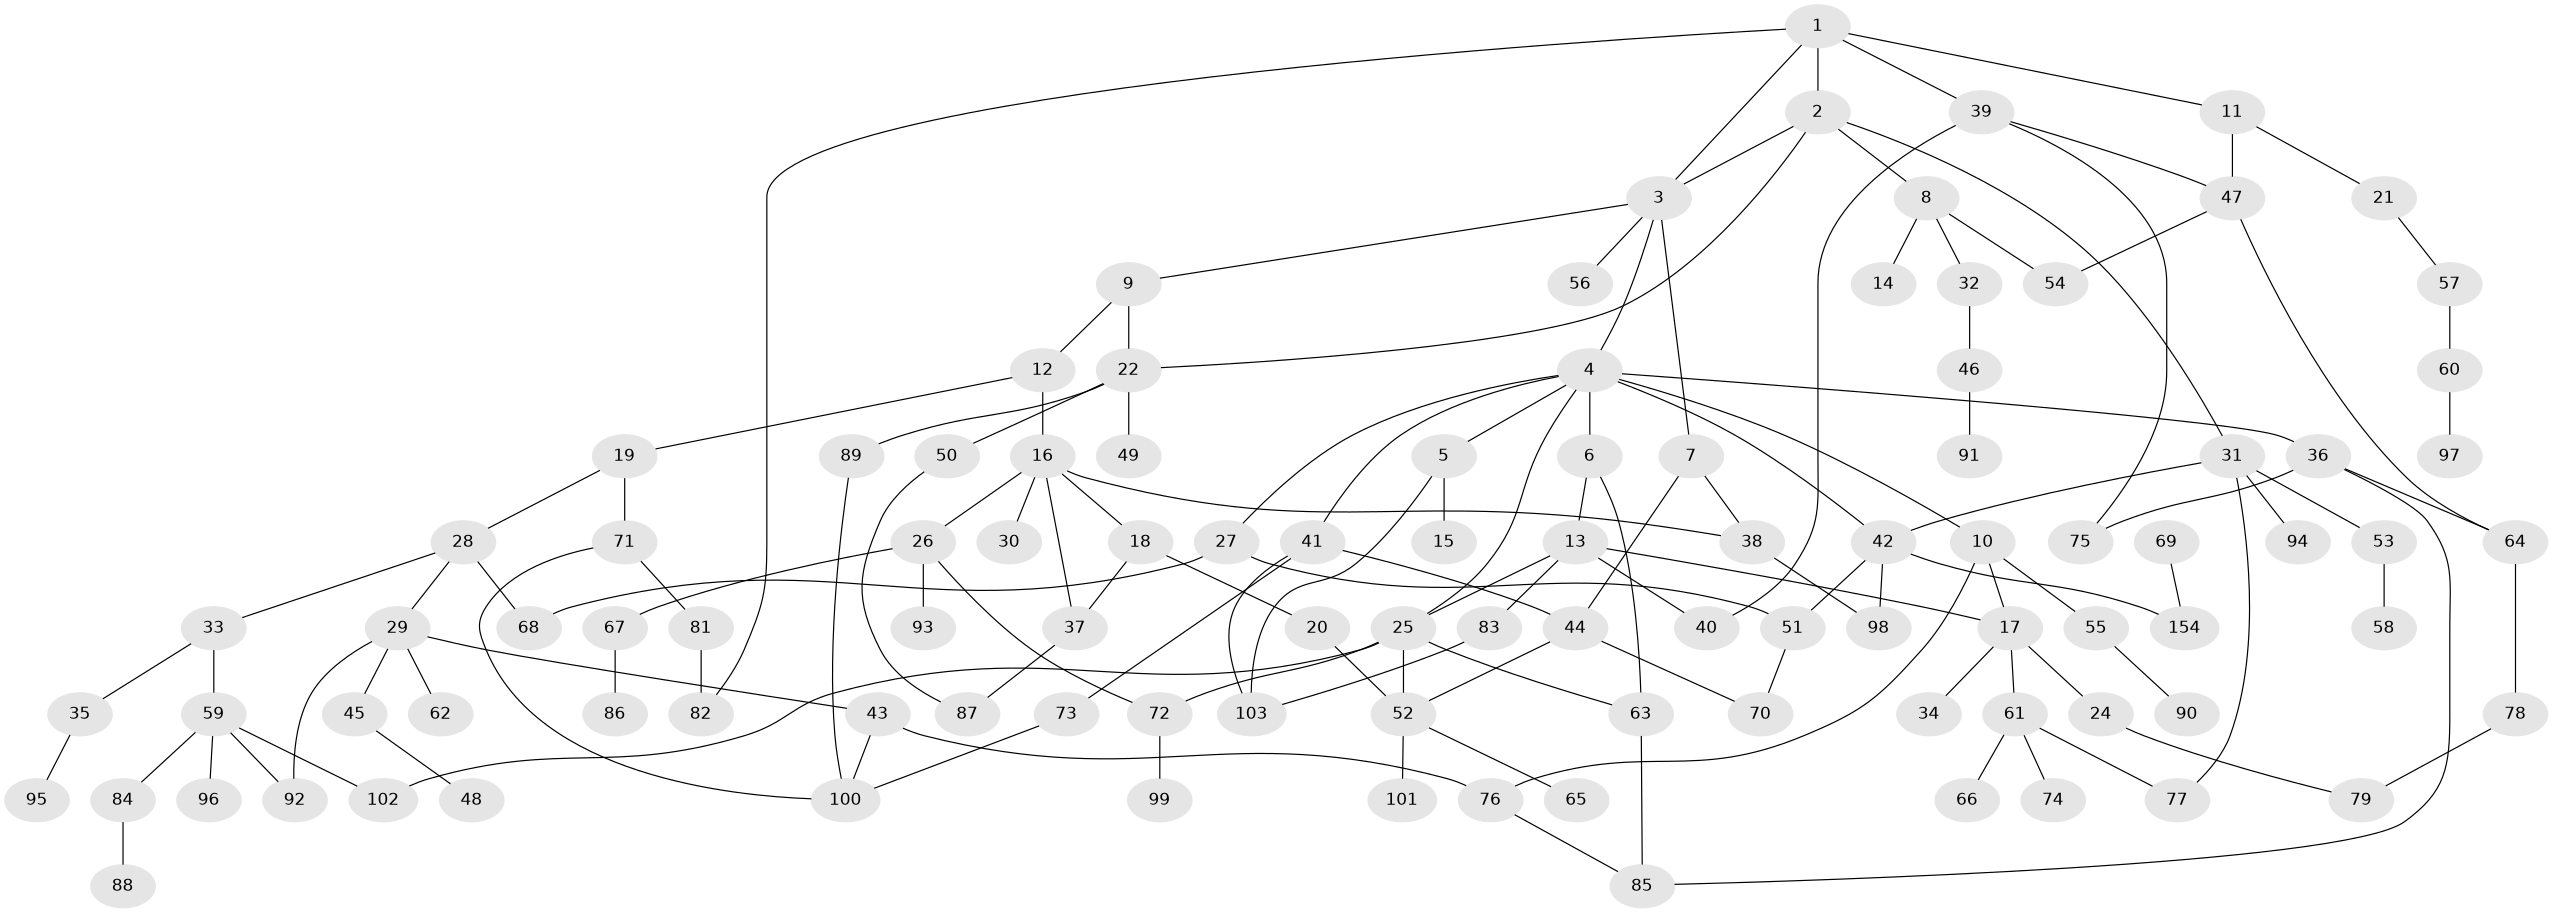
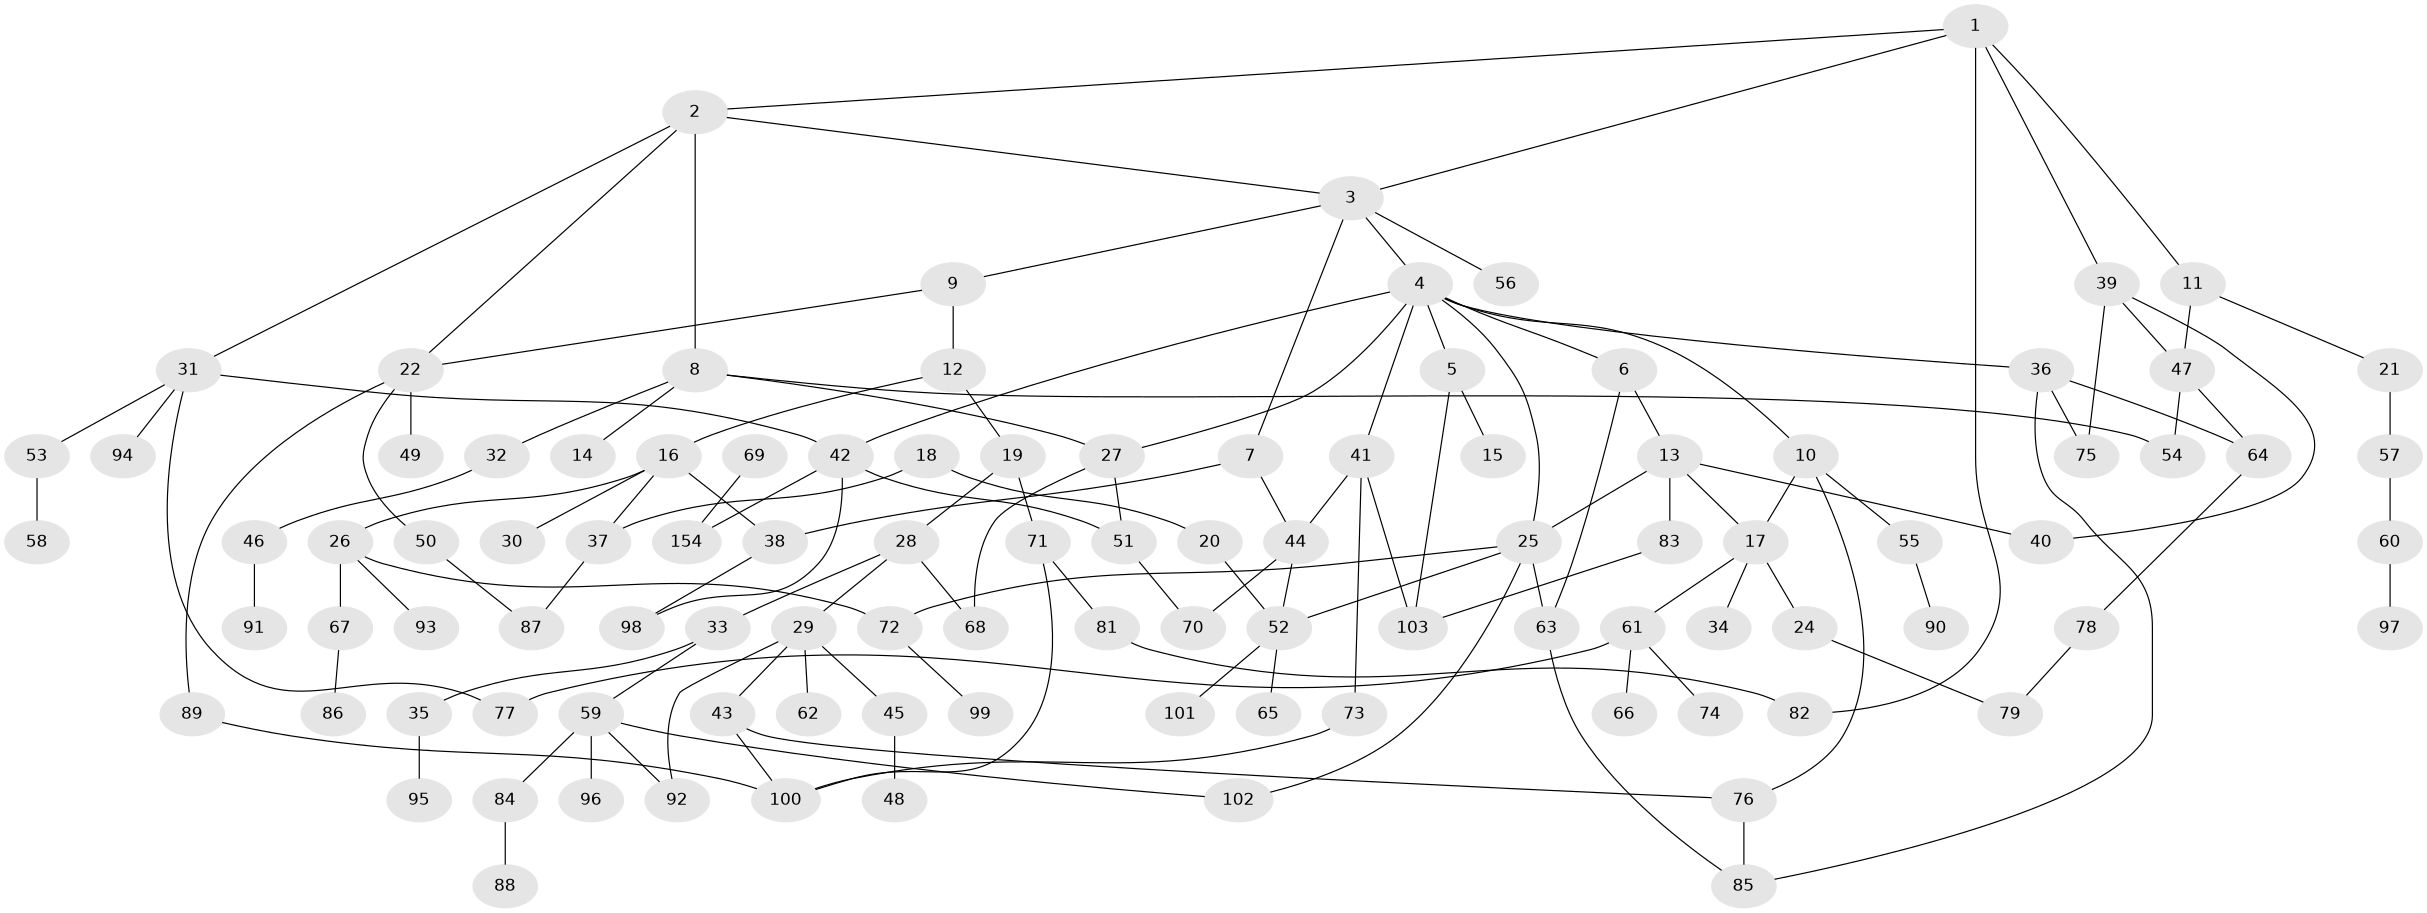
edge "8" -- "27": added
edge "16" -- "18": removed
